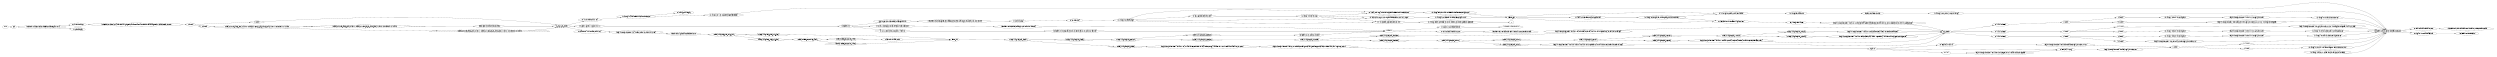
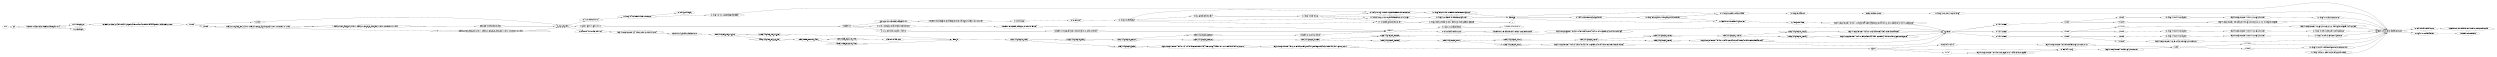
node "You: It's what she said, yes.": label "You: It's what she said, yes." -> "You: It's what she going, yes."
